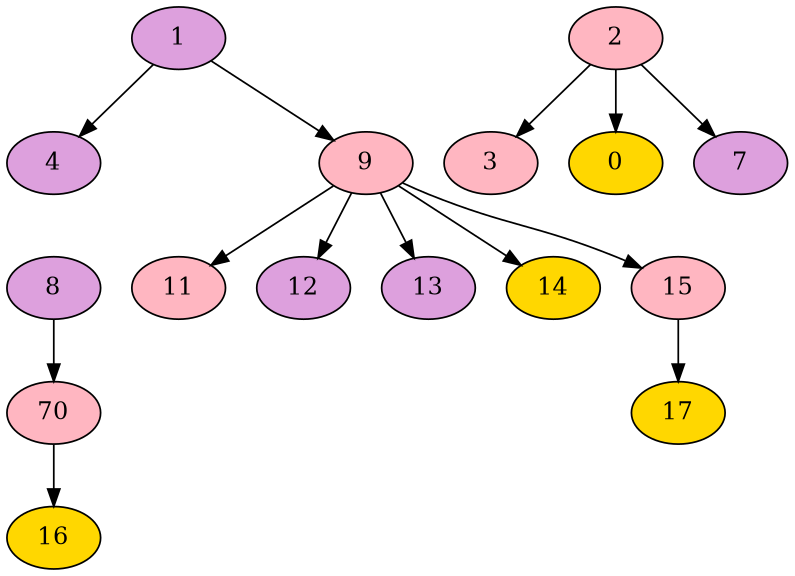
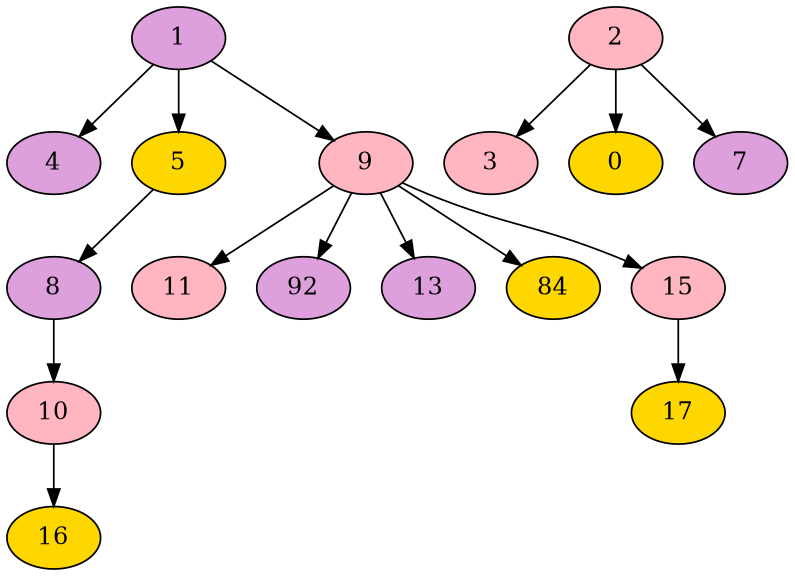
node "5": added
node "12": label "12" -> "92"
node "14": label "14" -> "84"
node "70": label "70" -> "10"
